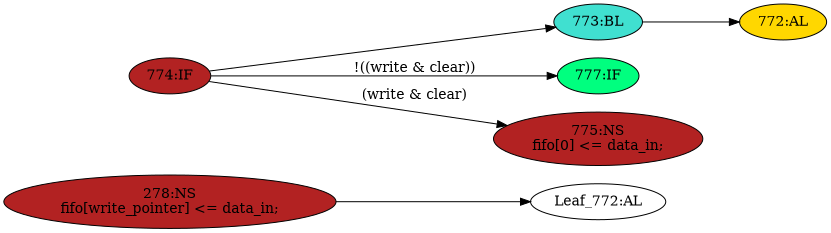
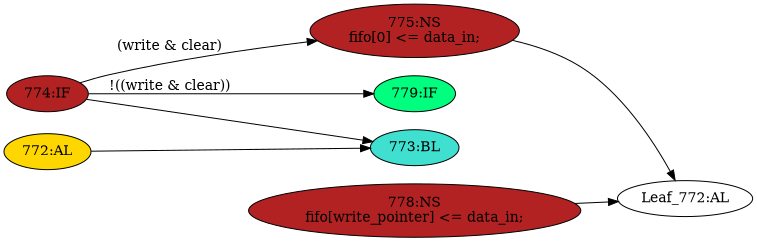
edge "773:BL" -> "772:AL": reversed
node "777:IF": label "777:IF" -> "779:IF"
edge "775:NS fifo[0] <= data_in;" -> "Leaf_772:AL": added
node "278:NS fifo[write_pointer] <= data_in;": label "278:NS fifo[write_pointer] <= data_in;" -> "778:NS fifo[write_pointer] <= data_in;"
